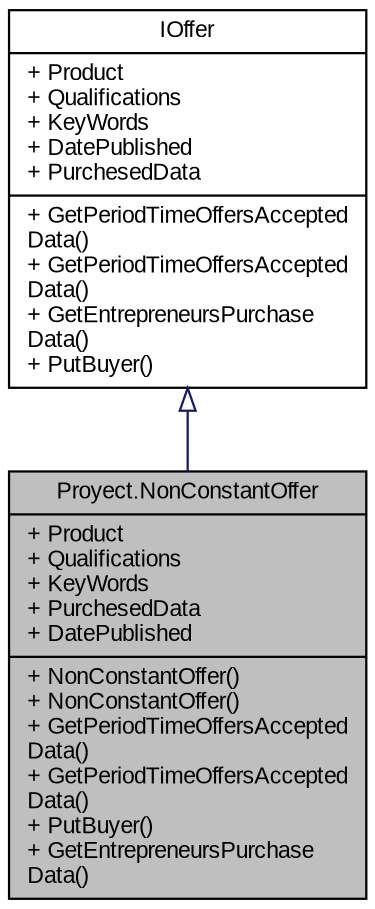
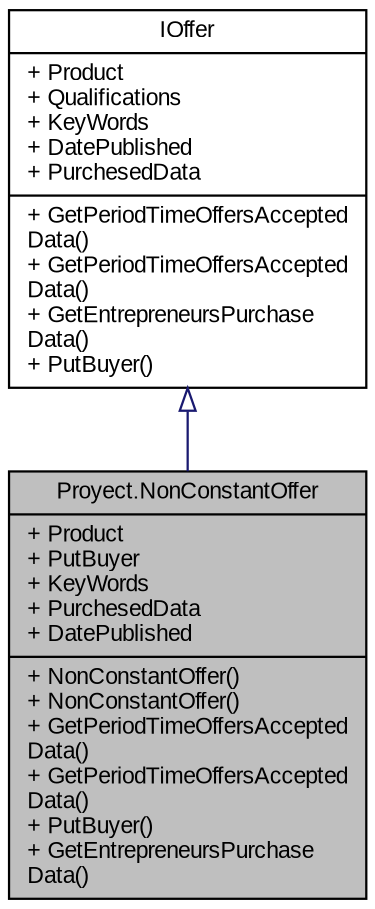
node "Proyect.NonConstantOffer": text "+ Qualifications" -> "+ PutBuyer"
